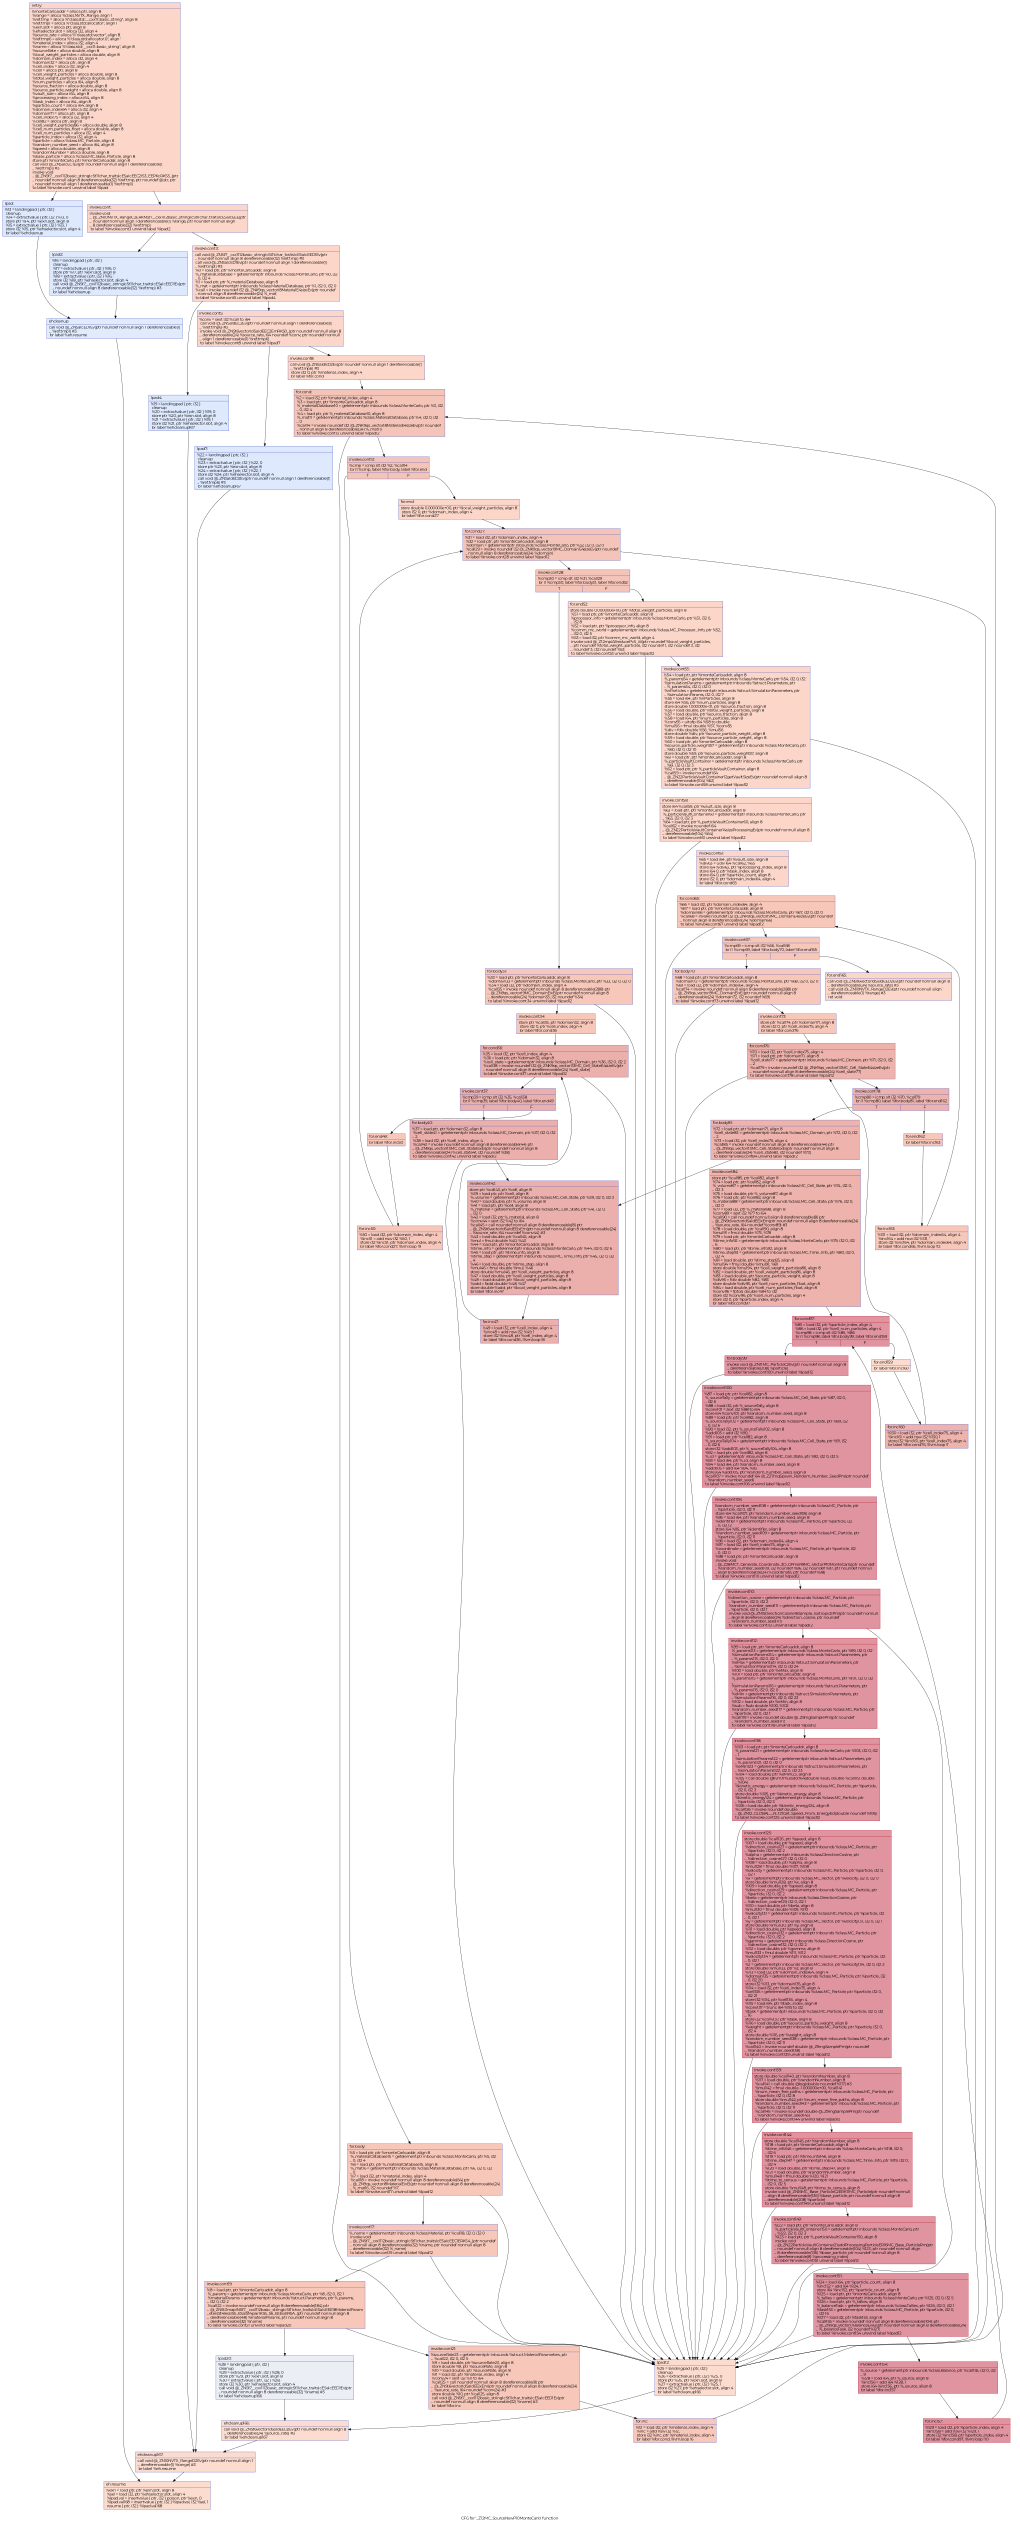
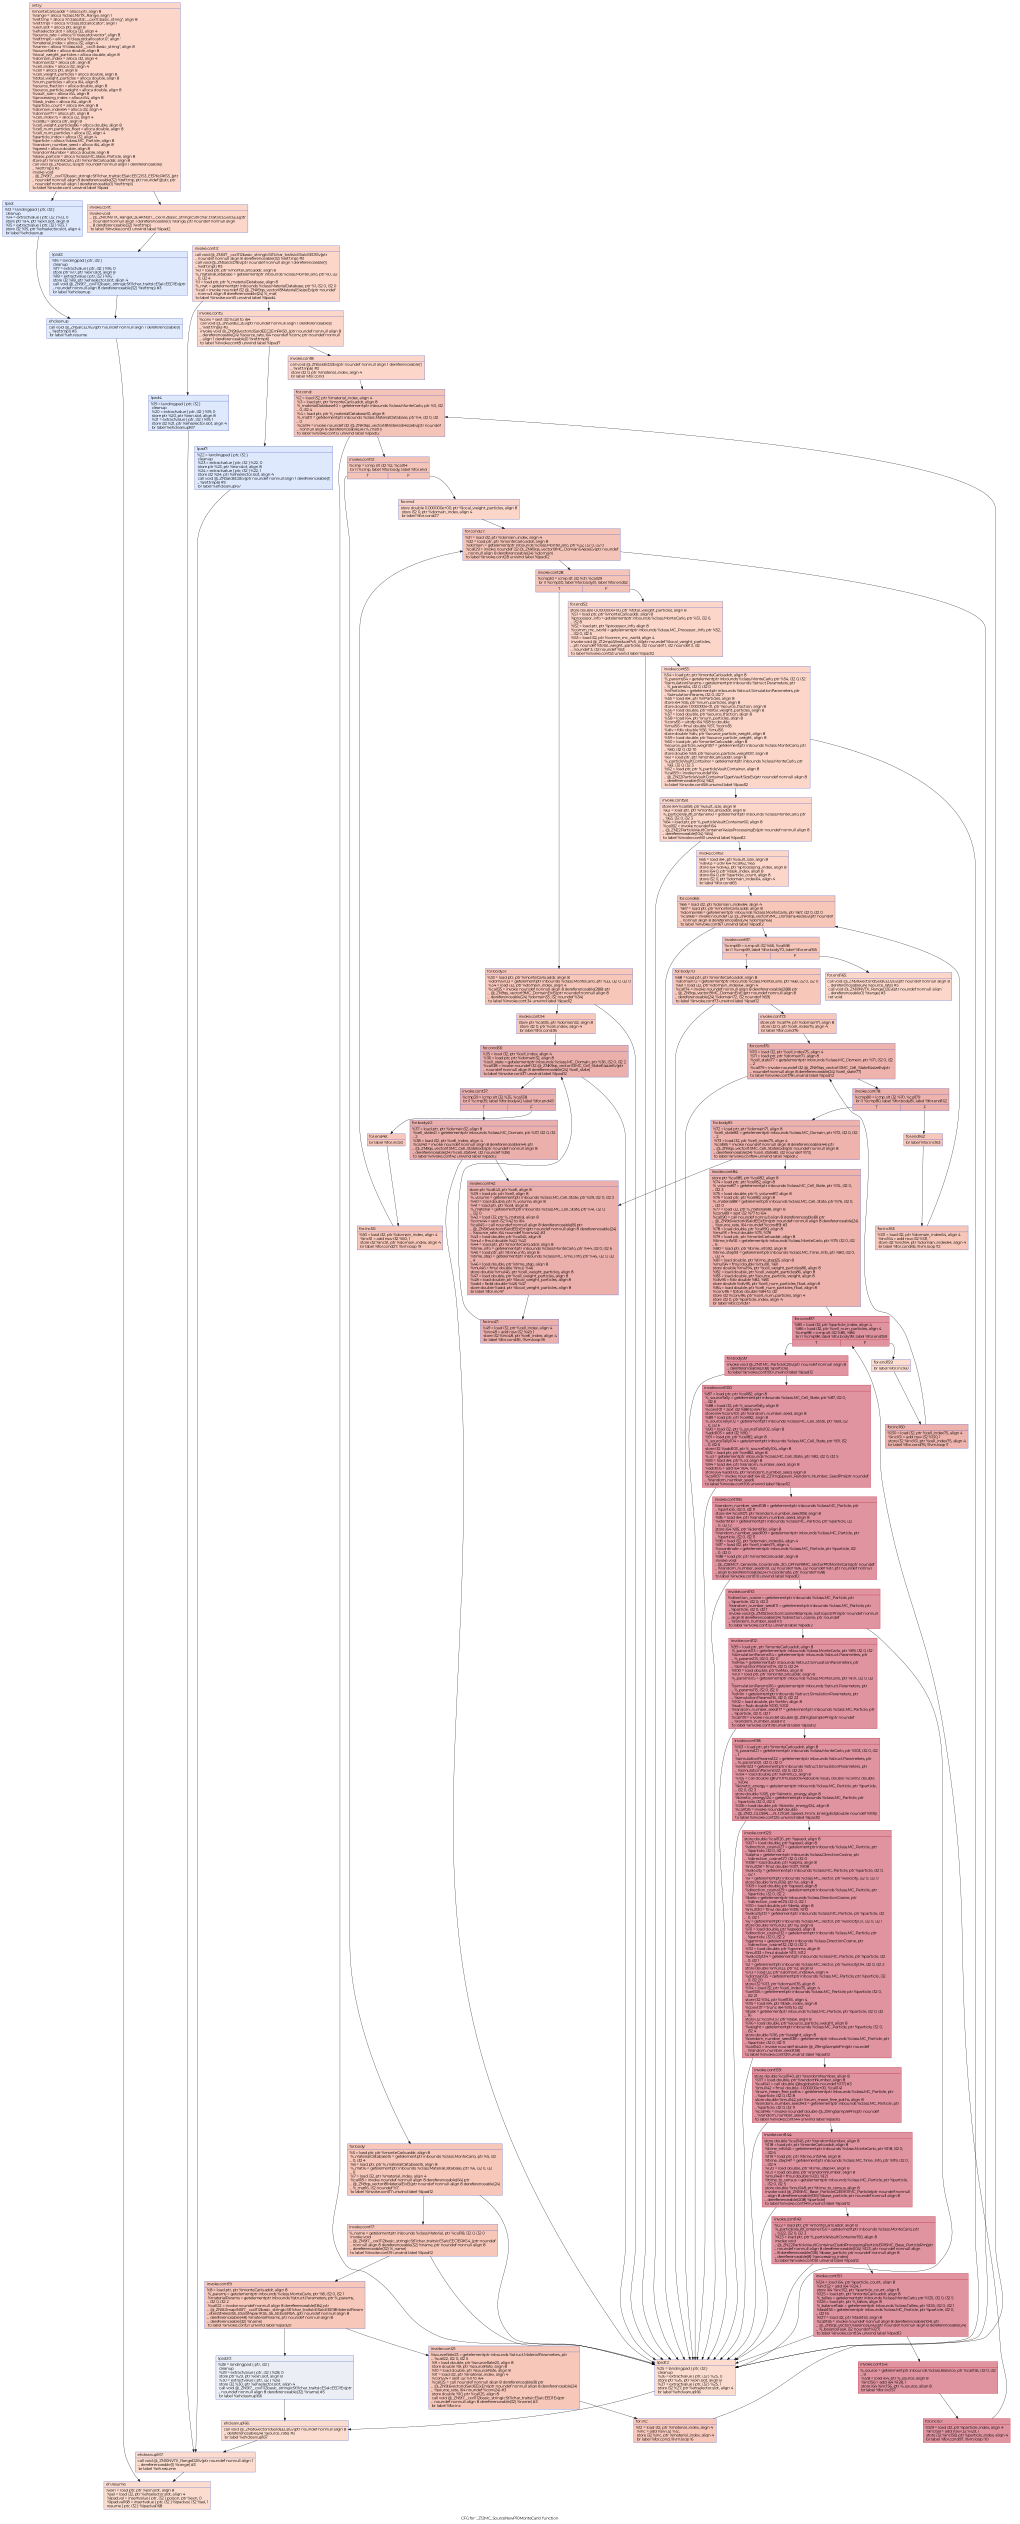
edge "invoke.cont:" -> "invoke.cont3:": removed
